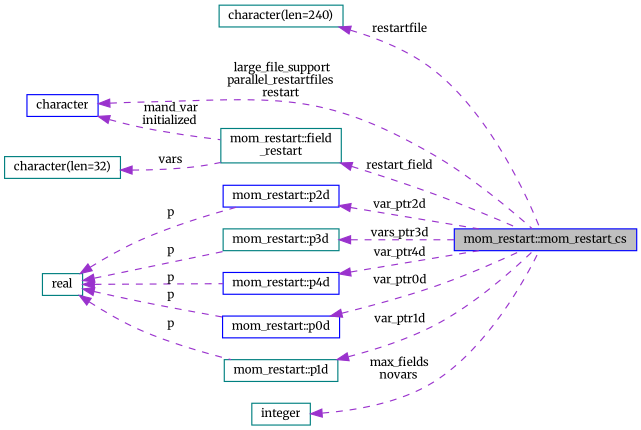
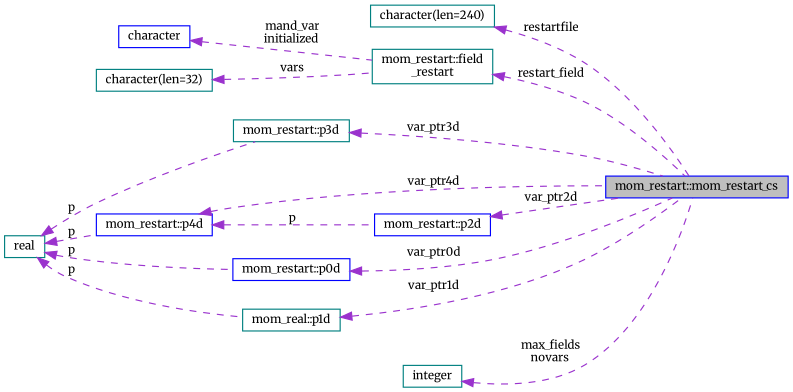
edge "mom_restart::mom_restart_cs" -> "character": removed, label "large_file_support parallel_restartfiles restart"
edge "mom_restart::p2d" -> "real": now "mom_restart::p2d" -> "mom_restart::p4d"
edge "mom_restart::mom_restart_cs" -> "mom_restart::p3d": label " vars_ptr3d" -> " var_ptr3d"
node "mom_restart::p1d": label "mom_restart::p1d" -> "mom_real::p1d"
